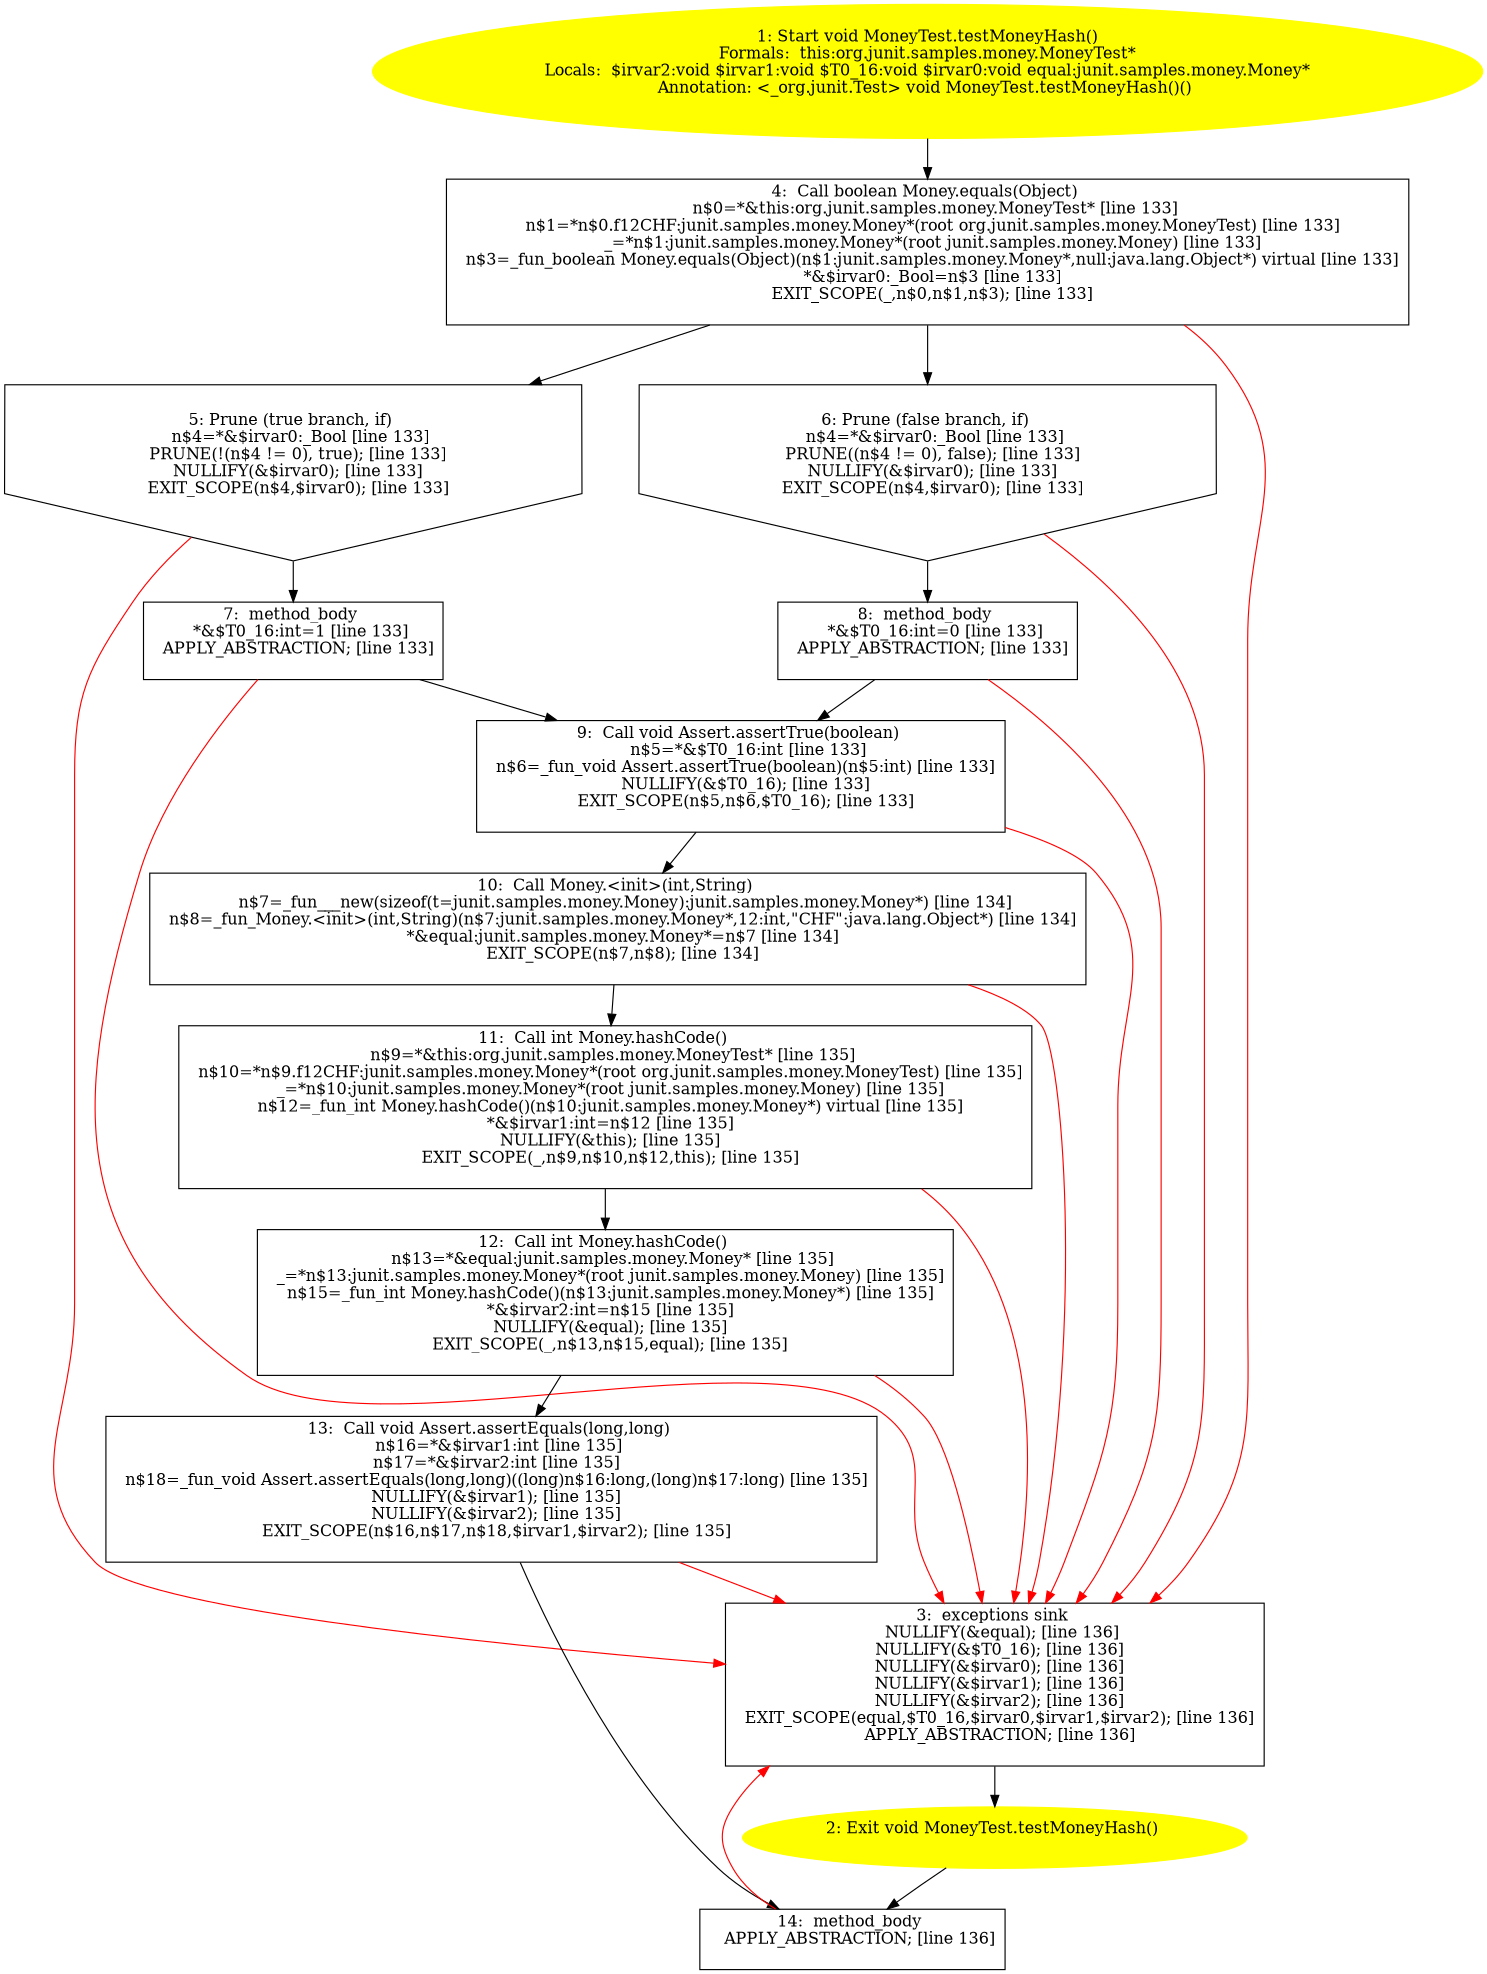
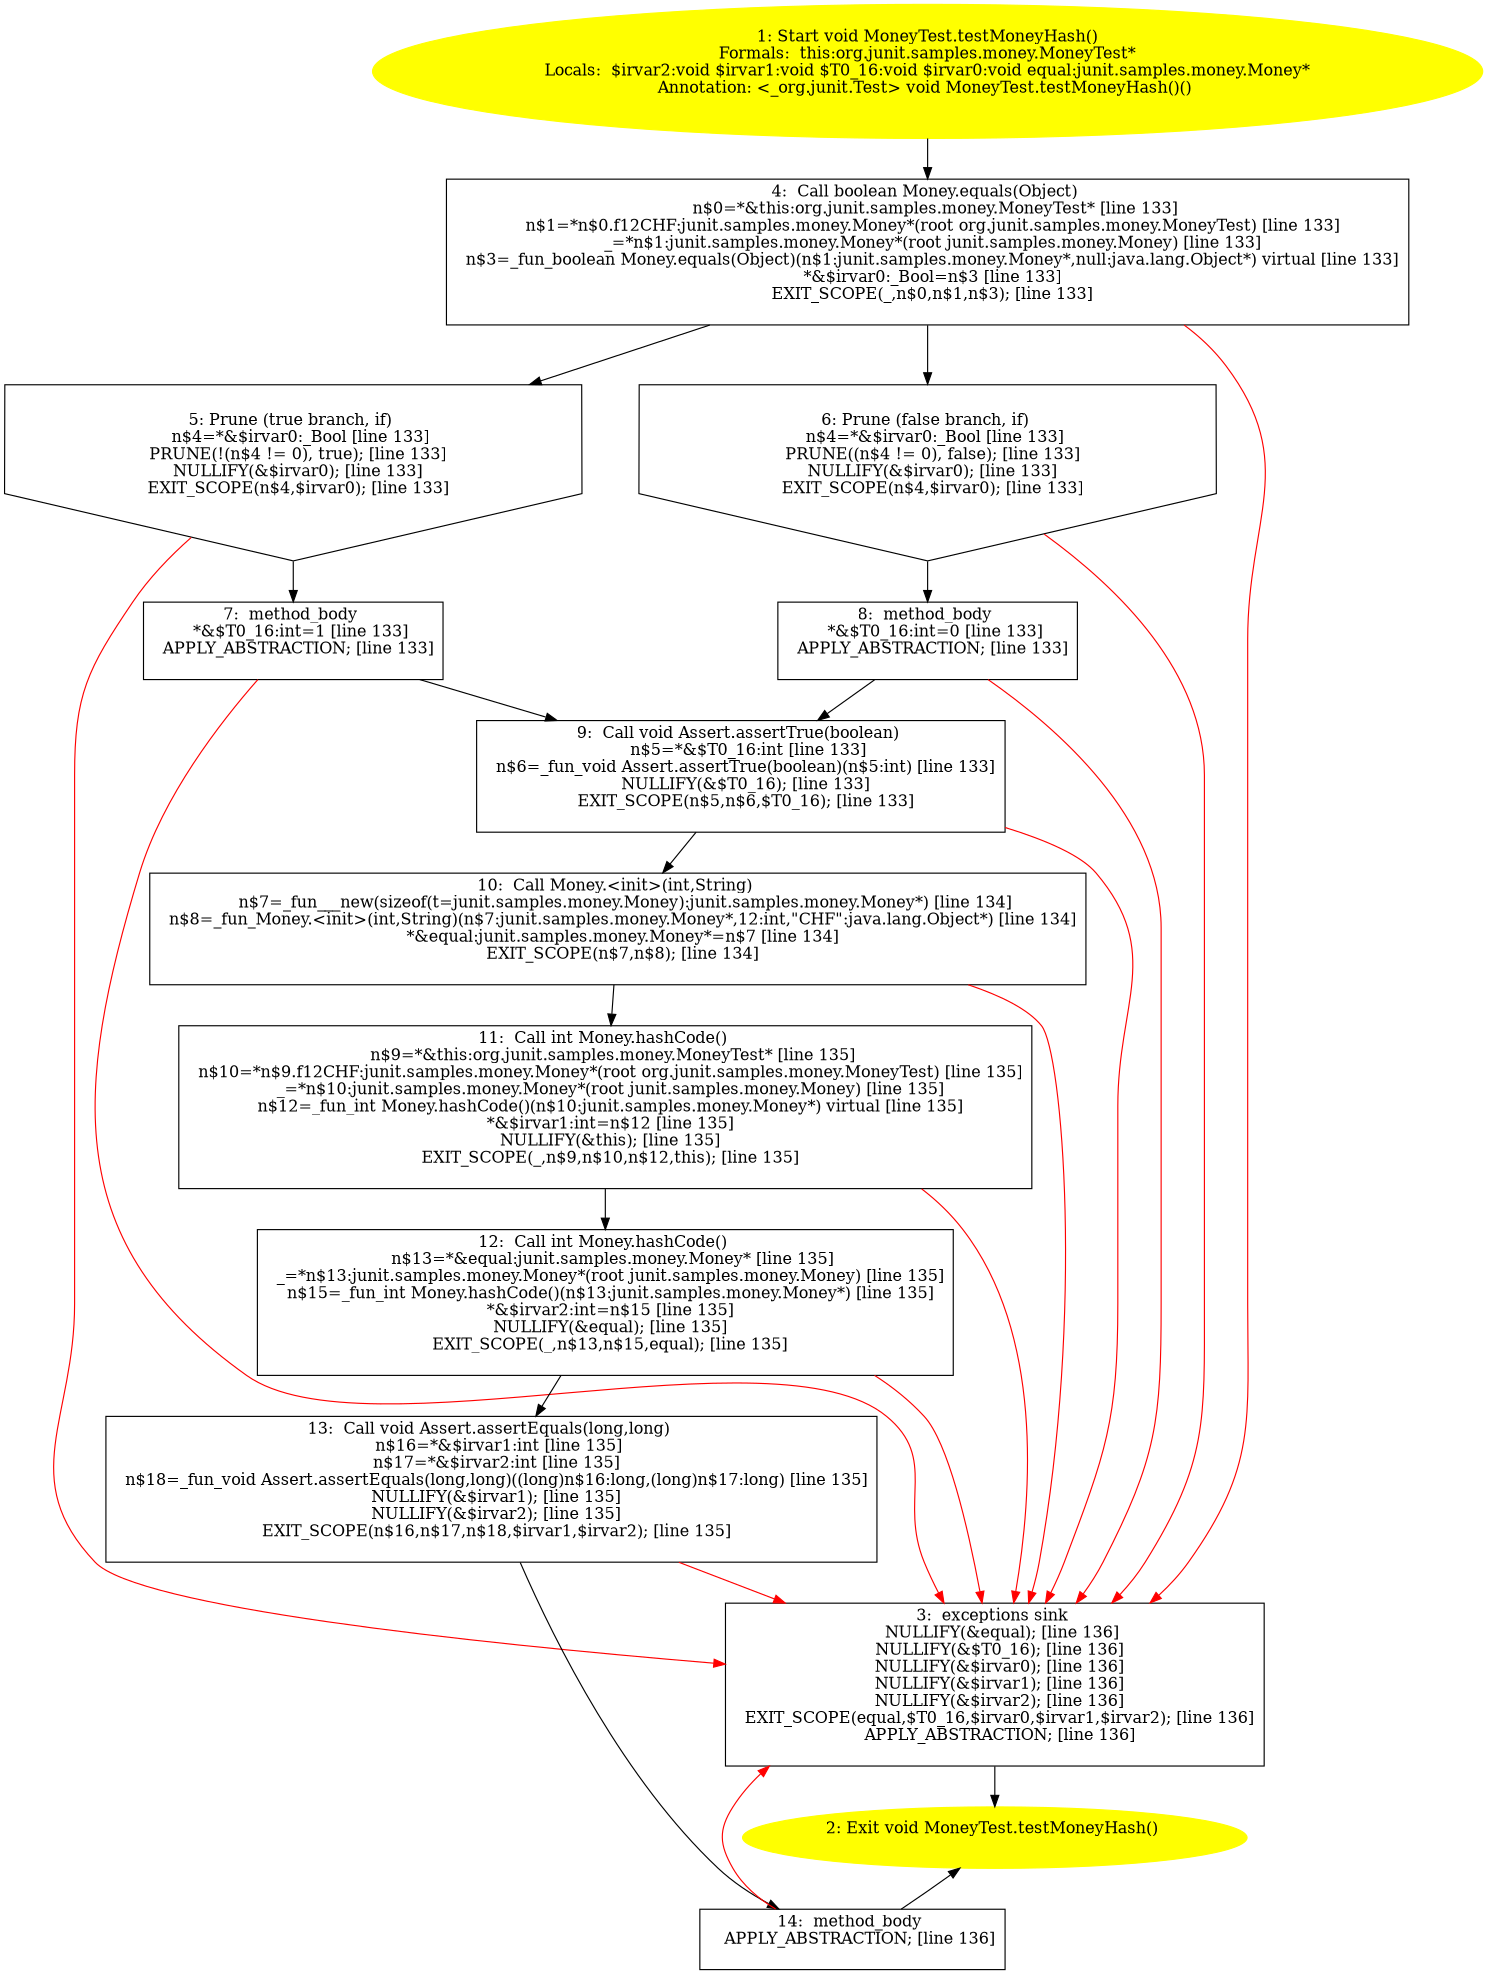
edge "2: Exit void MoneyTest.testMoneyHash()" -> "14:  method_body APPLY_ABSTRACTION; [line 136]": reversed
